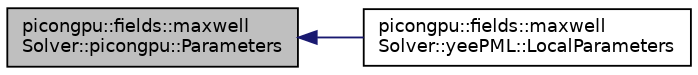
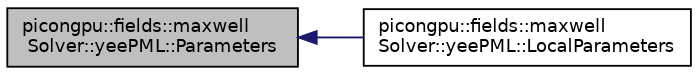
node "picongpu::fields::maxwell Solver::picongpu::Parameters": label "picongpu::fields::maxwell Solver::picongpu::Parameters" -> "picongpu::fields::maxwell Solver::yeePML::Parameters"
